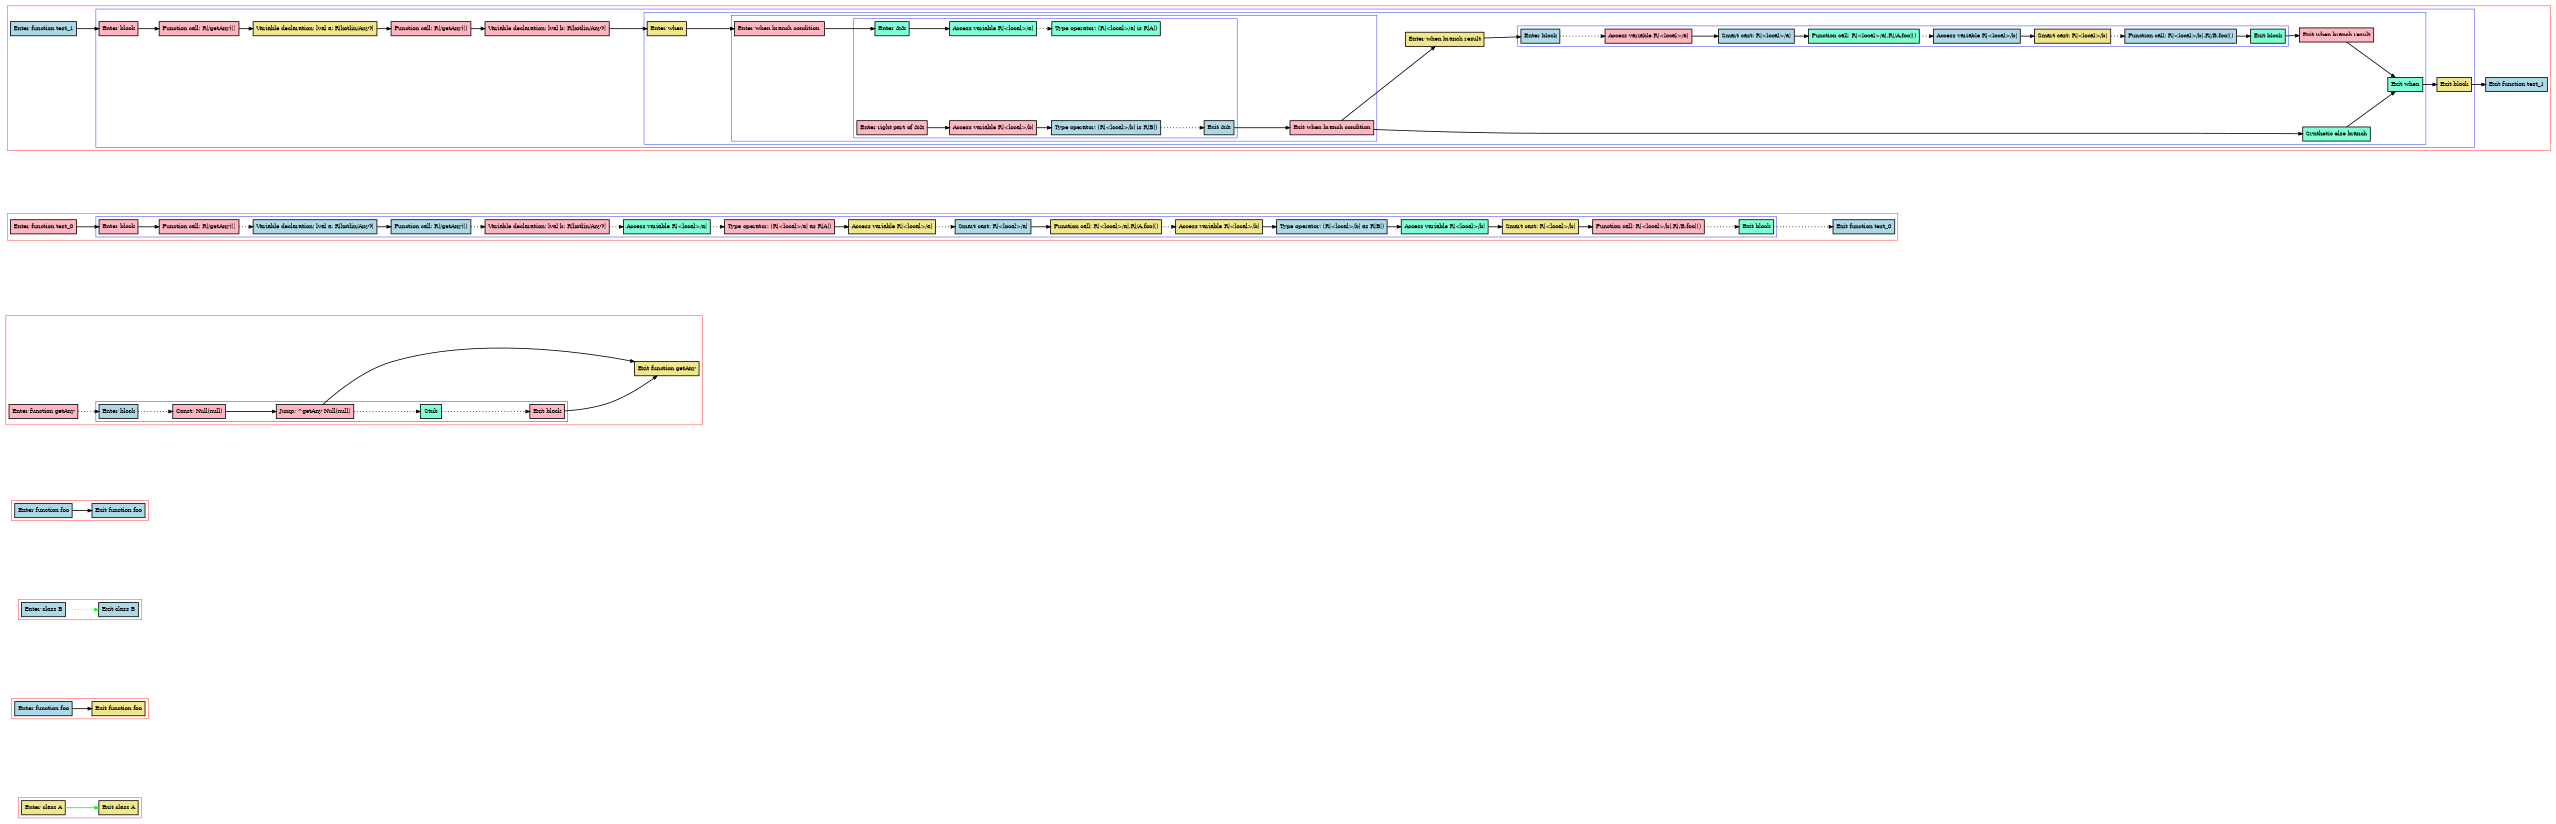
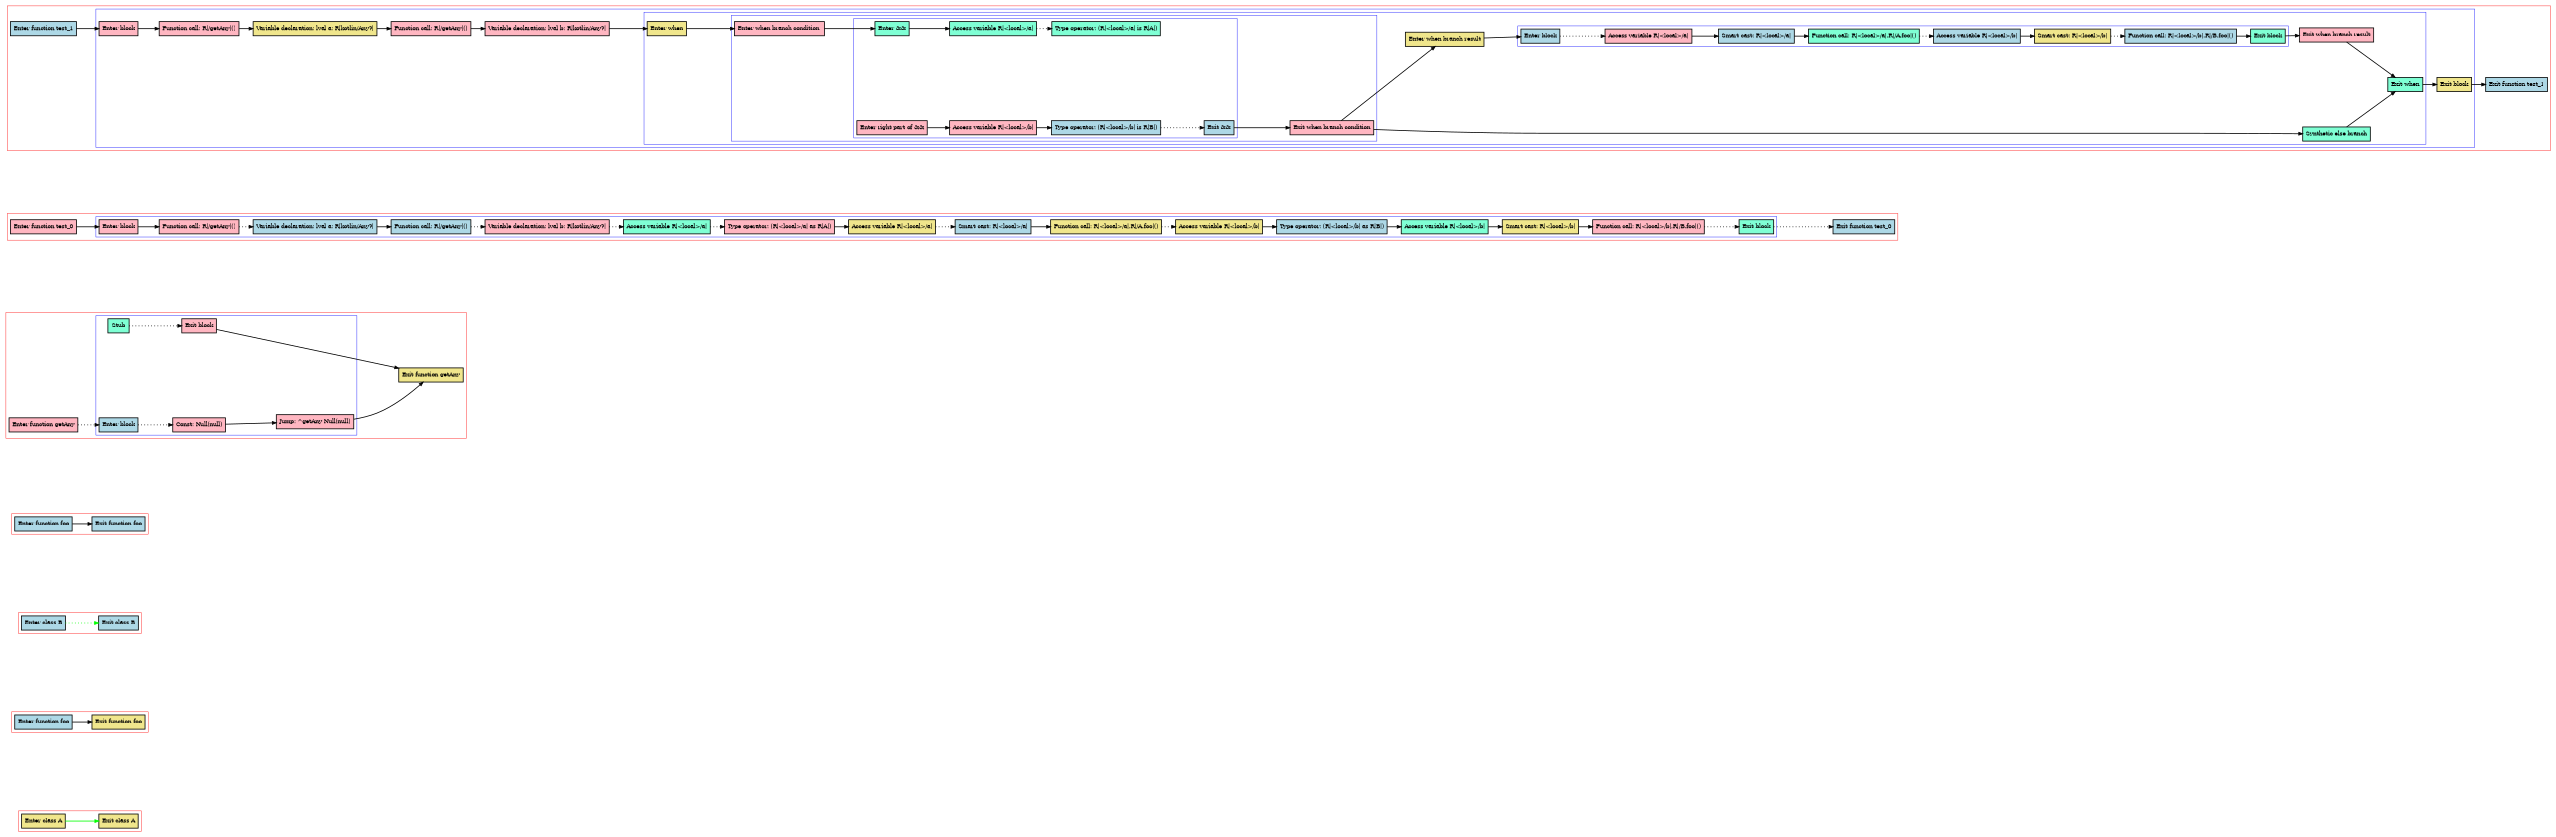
edge "Jump: ^getAny Null(null)" -> "Stub": removed
